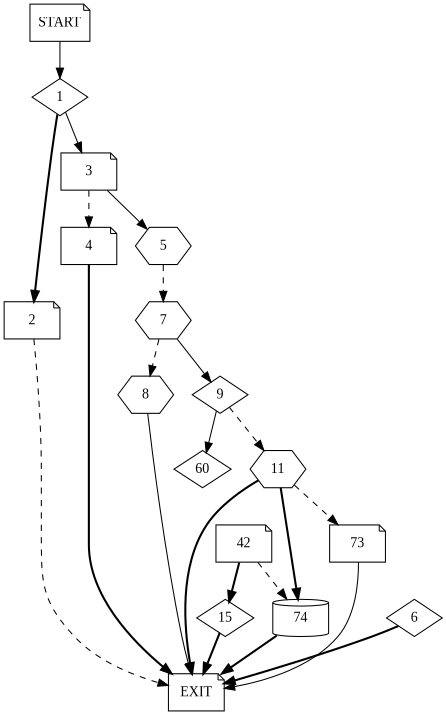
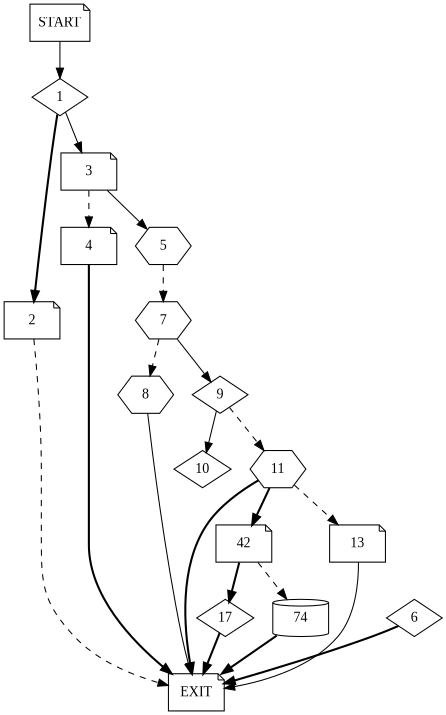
node "60": label "60" -> "10"
edge "11" -> "74": now "11" -> "42"
node "73": label "73" -> "13"
node "15": label "15" -> "17"
